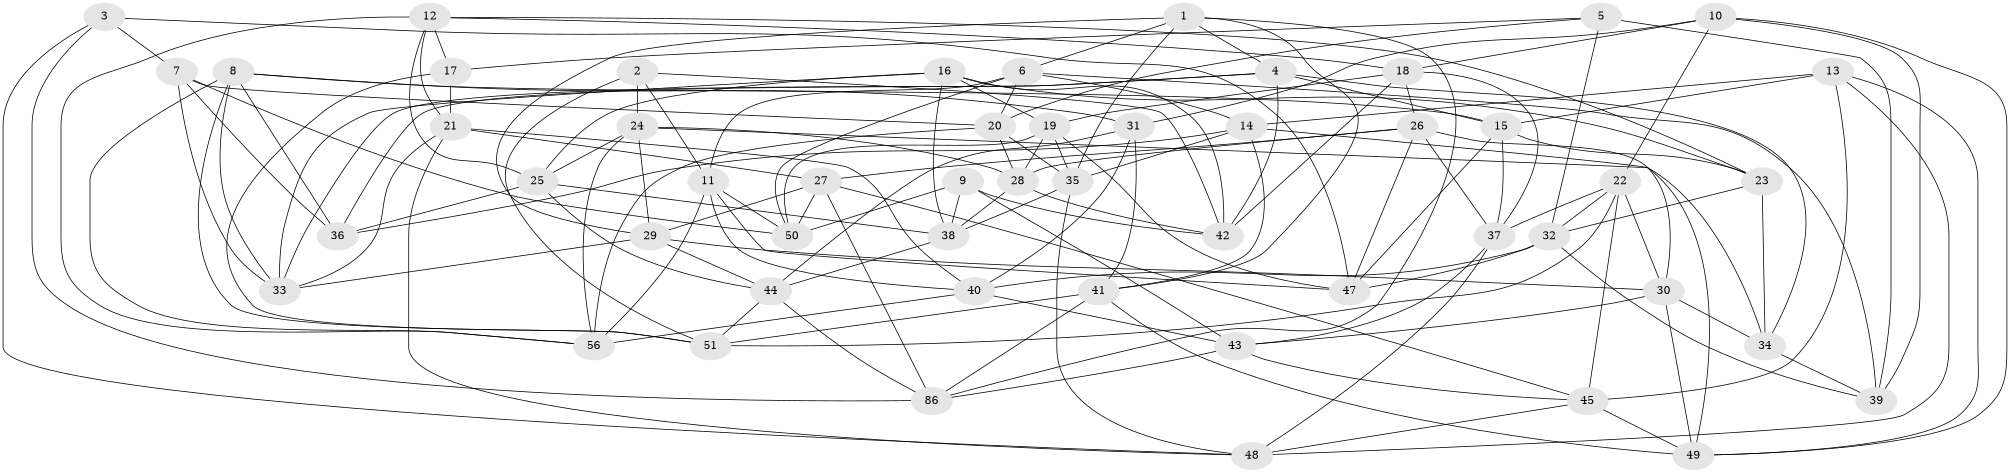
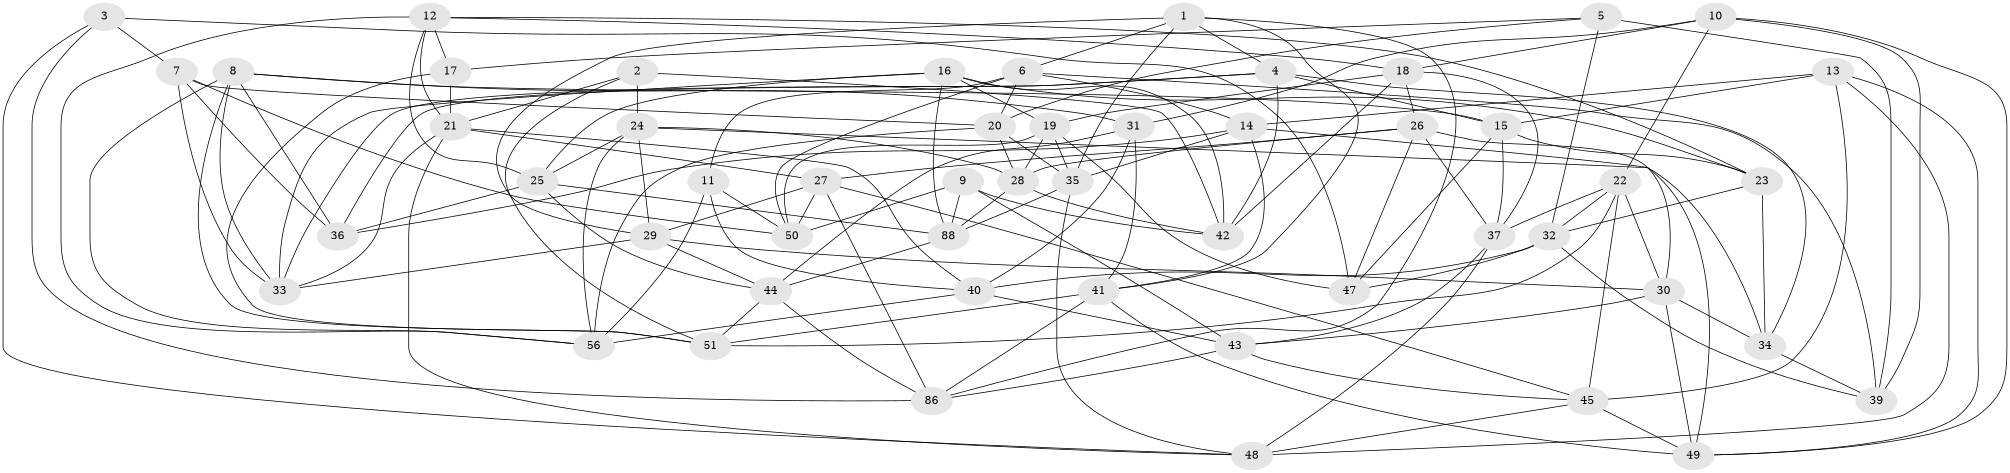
edge "2" -- "11": now "2" -- "21"
node "38": label "38" -> "88"
edge "11" -- "47": removed
